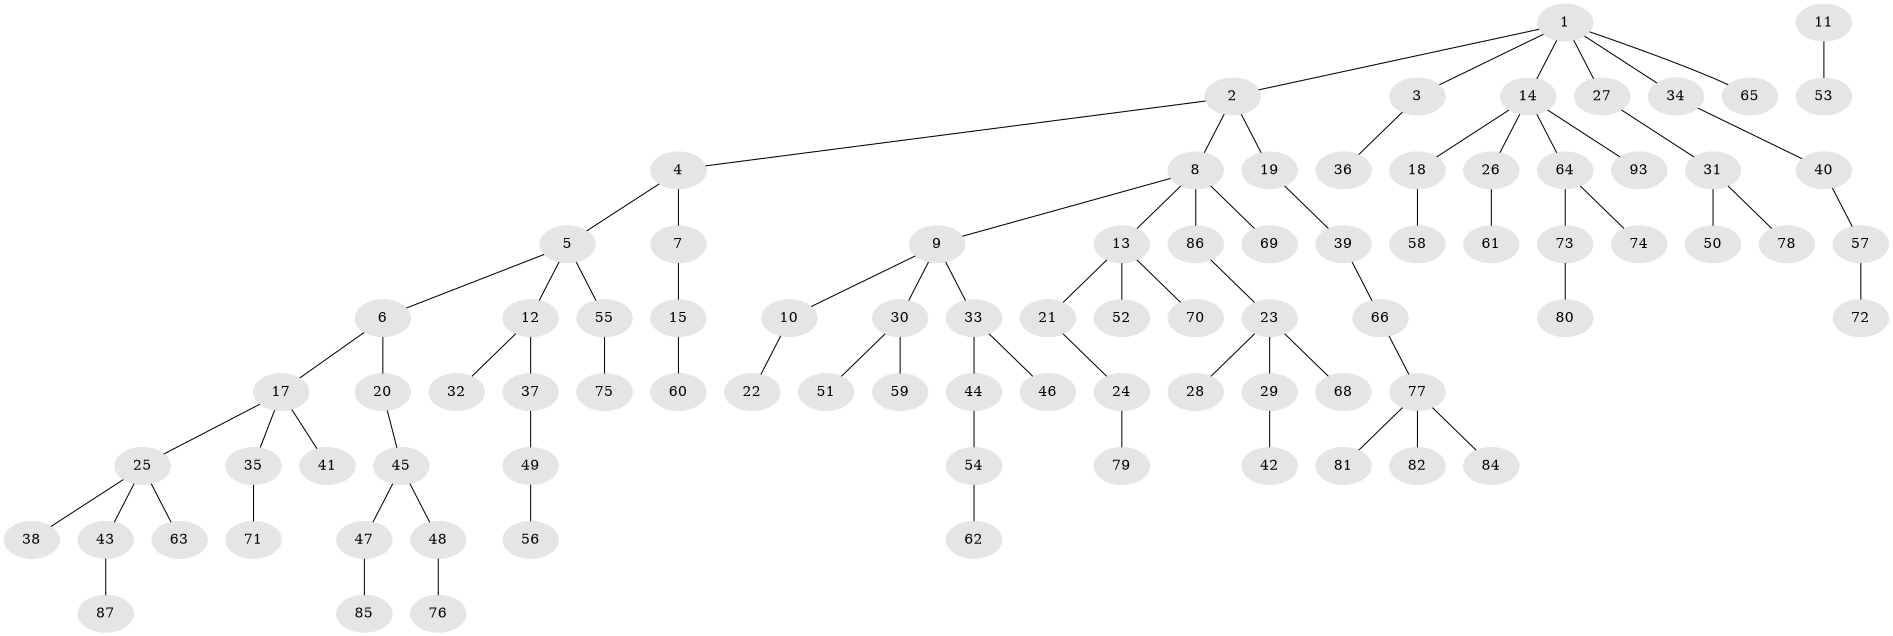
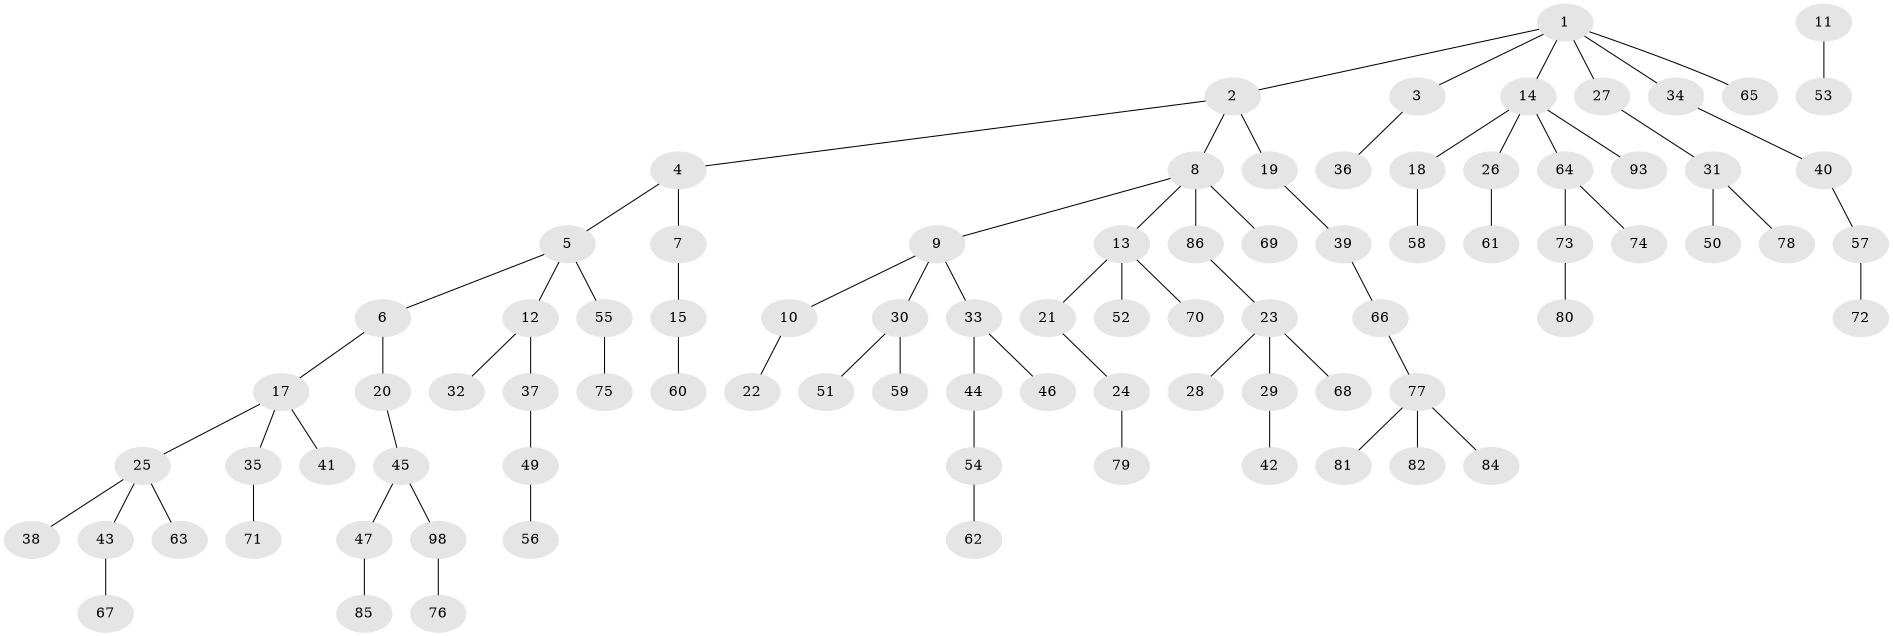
node "48": label "48" -> "98"
node "87": label "87" -> "67"
